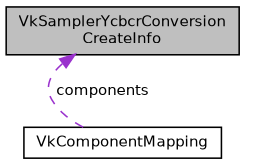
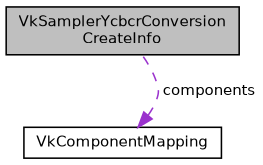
edge "VkComponentMapping" -> "VkSamplerYcbcrConversion CreateInfo": reversed
